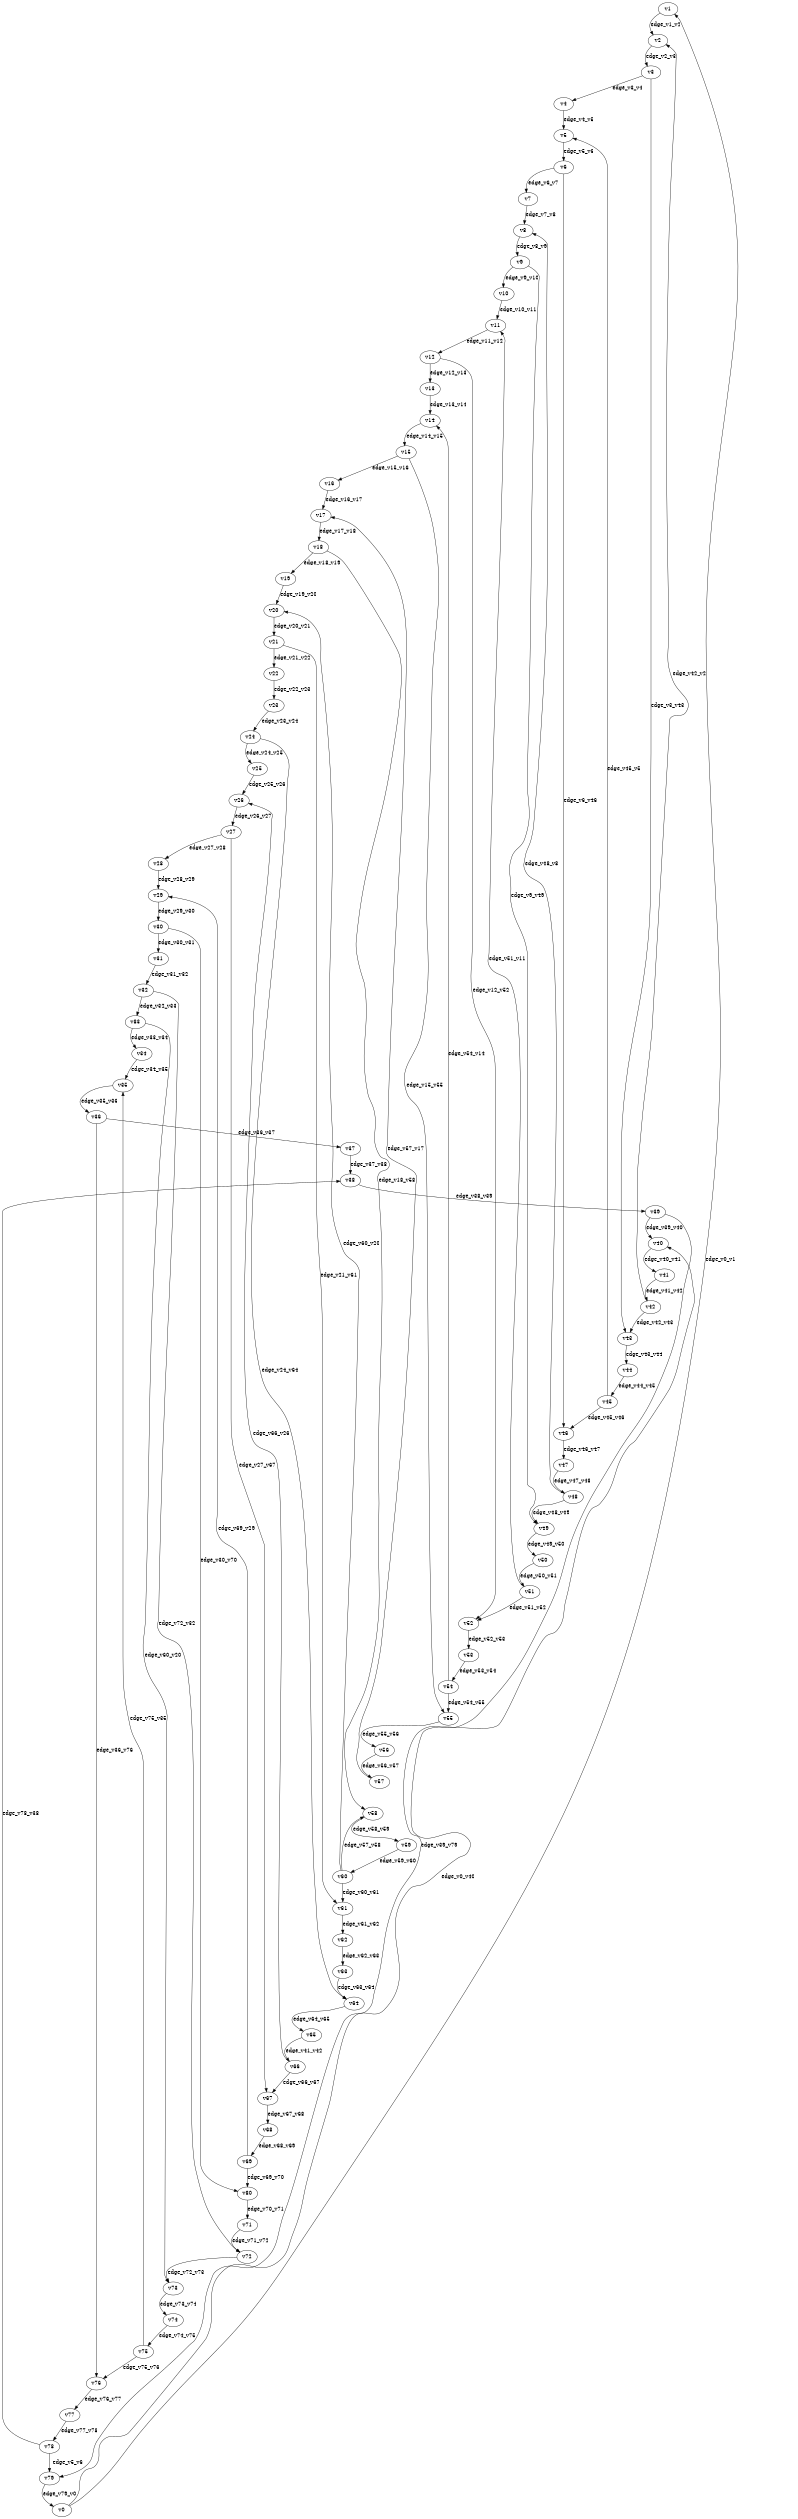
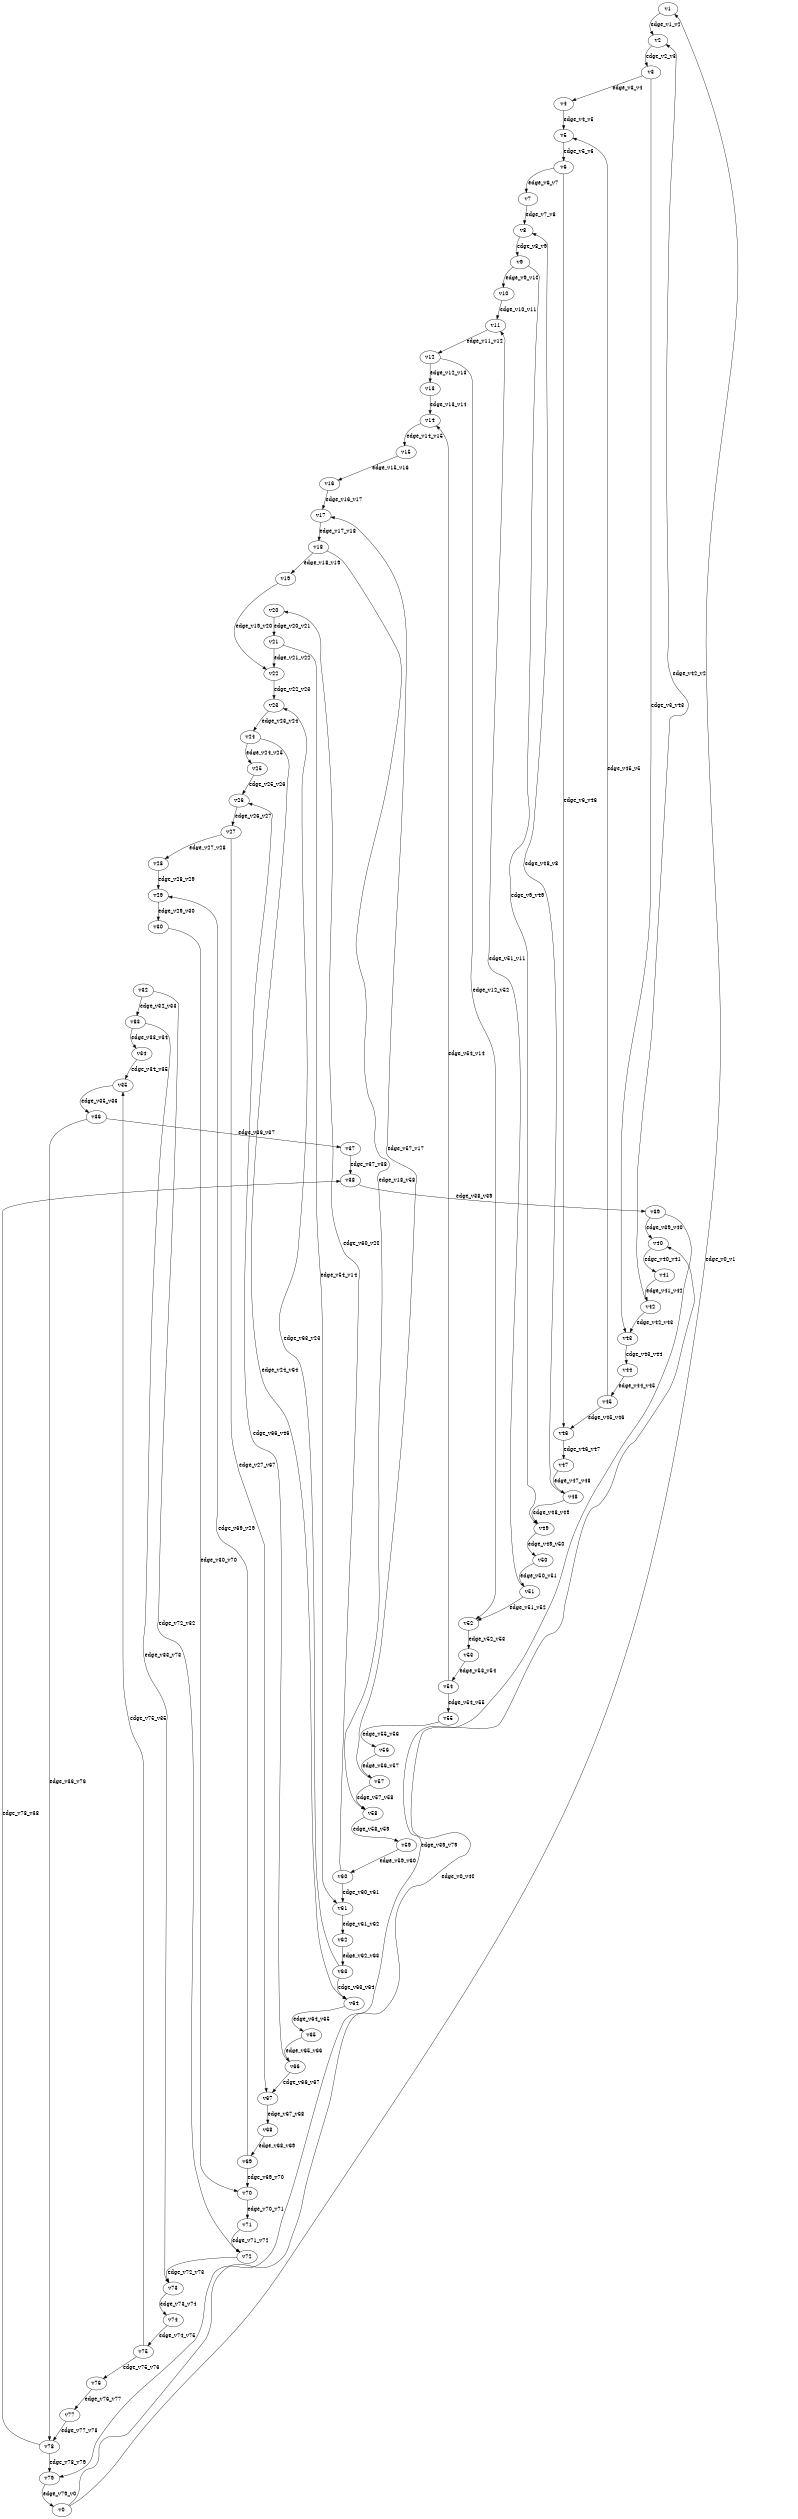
edge "v19" -> "v20": now "v19" -> "v22"
node "v31": removed
edge "v15" -> "v55": removed, label "edge_v15_v55"
edge "v21" -> "v61": label "edge_v21_v61" -> "edge_v54_v14"
edge "v63" -> "v23": added, label "edge_v63_v23"
edge "v66" -> "v26": label "edge_v66_v26" -> "edge_v66_v46"
edge "v83" -> "v73": label "edge_v60_v20" -> "edge_v33_v73"
edge "v36" -> "v76": now "v36" -> "v78"
edge "v60" -> "v58": now "v57" -> "v58"
edge "v65" -> "v66": label "edge_v41_v42" -> "edge_v65_v66"
node "v80": label "v80" -> "v70"
edge "v78" -> "v79": label "edge_v5_v6" -> "edge_v78_v79"
